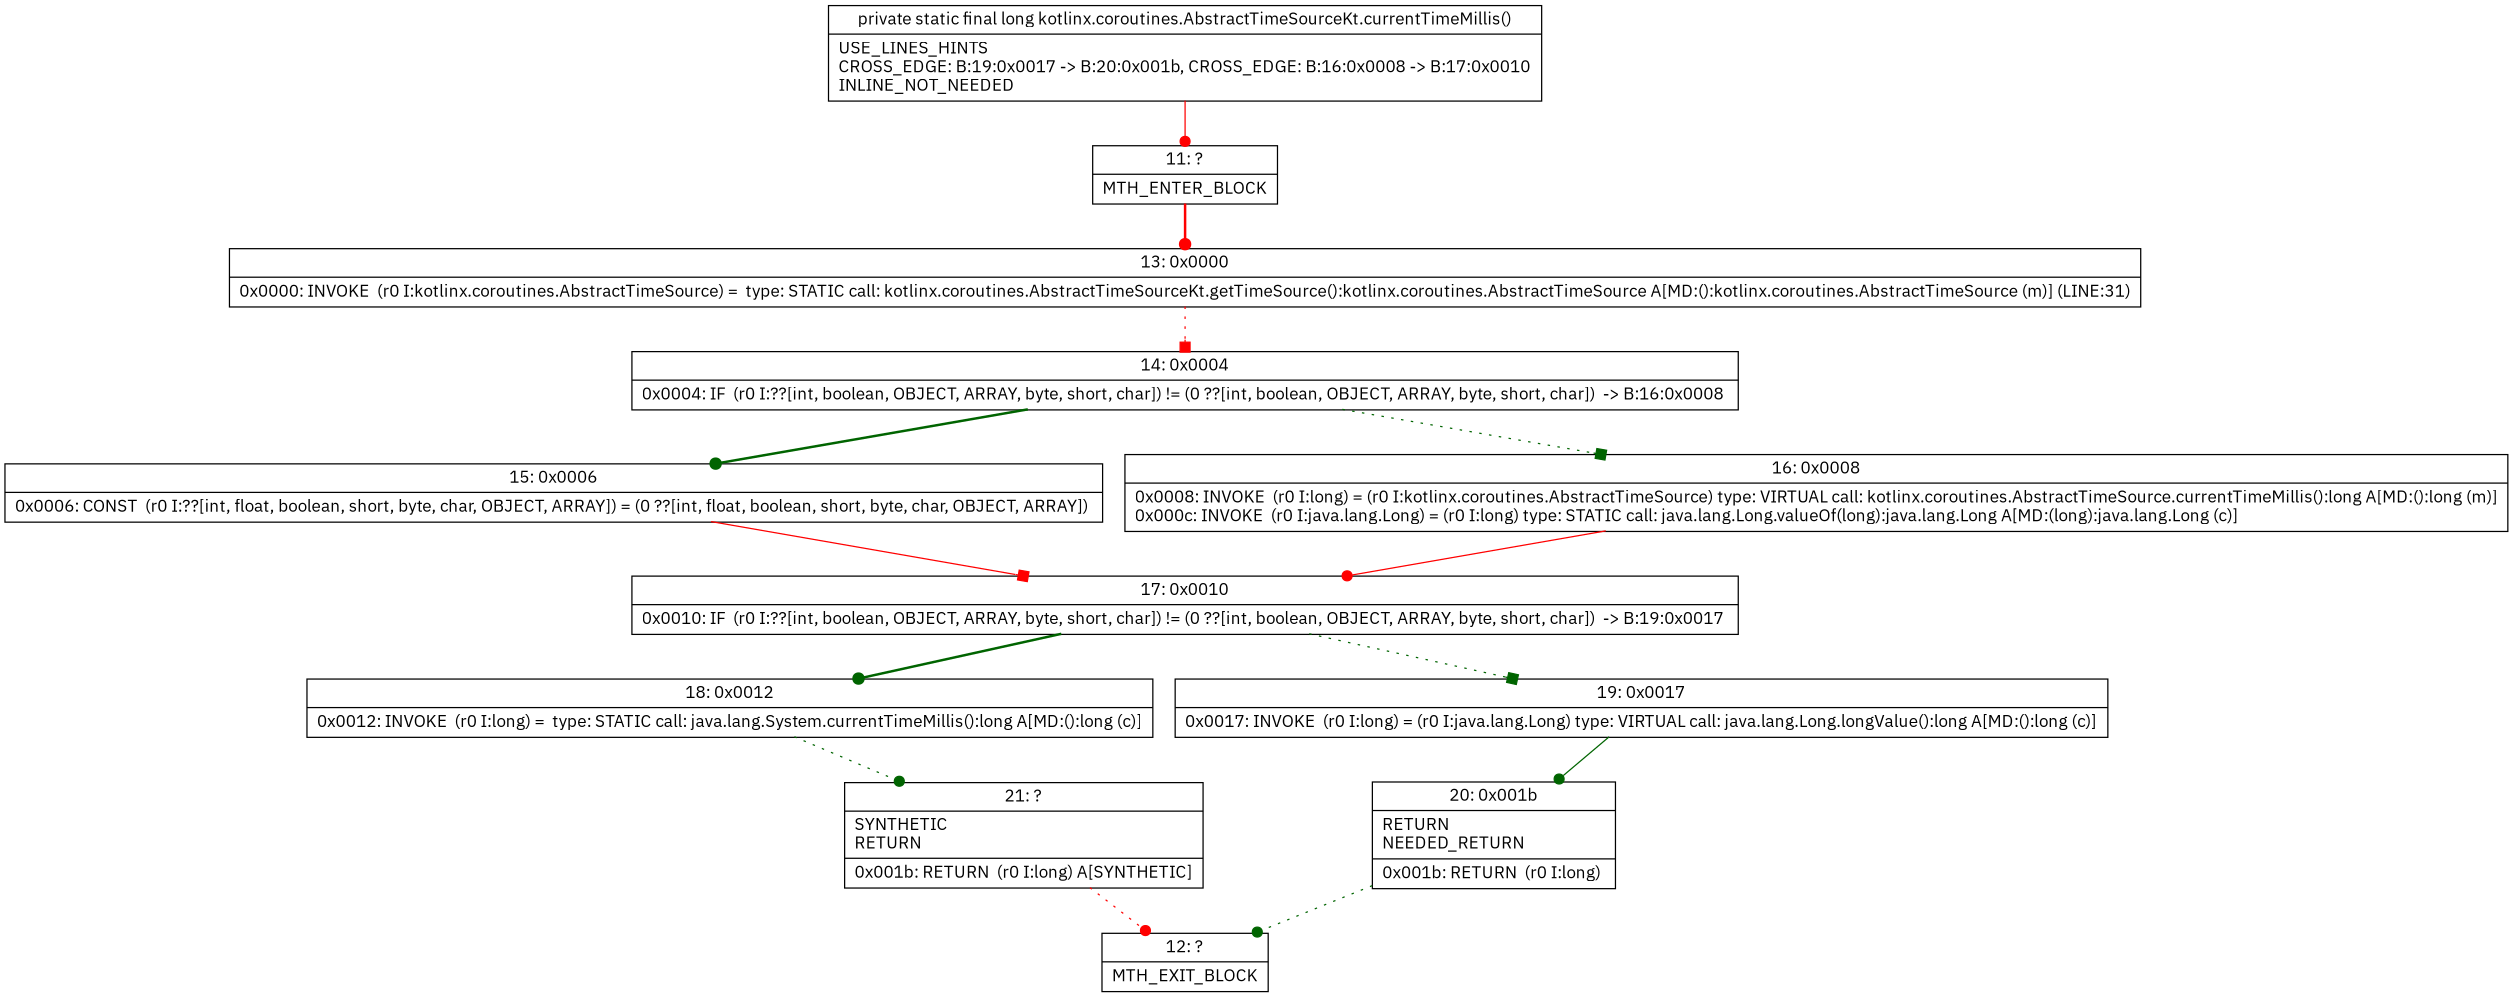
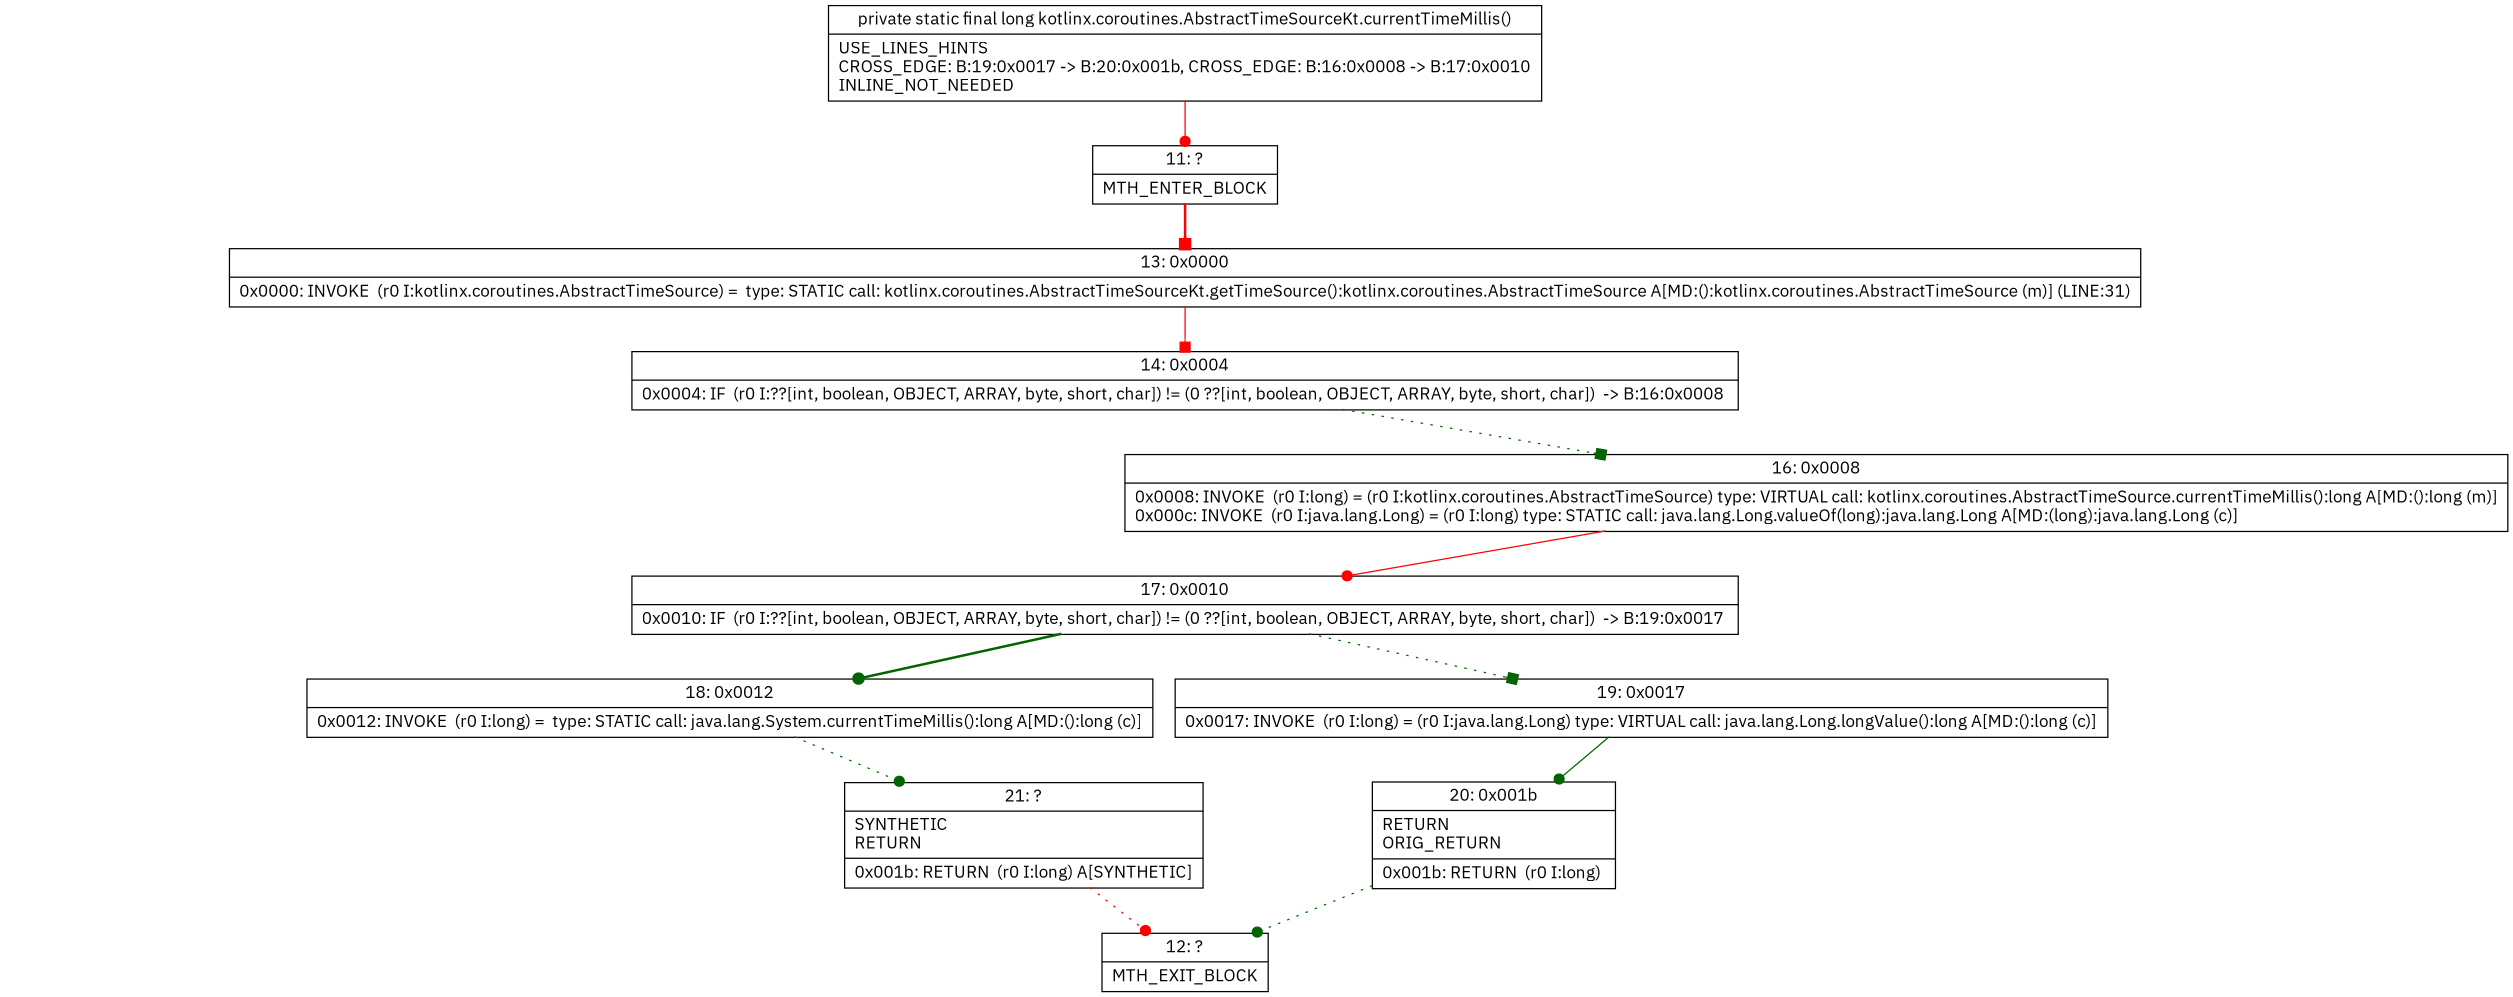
edge "11: ?" -> "13: 0x0000": arrowhead dot -> box
edge "13: 0x0000" -> "14: 0x0004": style dotted -> solid
node "15: 0x0006": removed
node "20: 0x001b": text "NEEDED_RETURN" -> "ORIG_RETURN"
